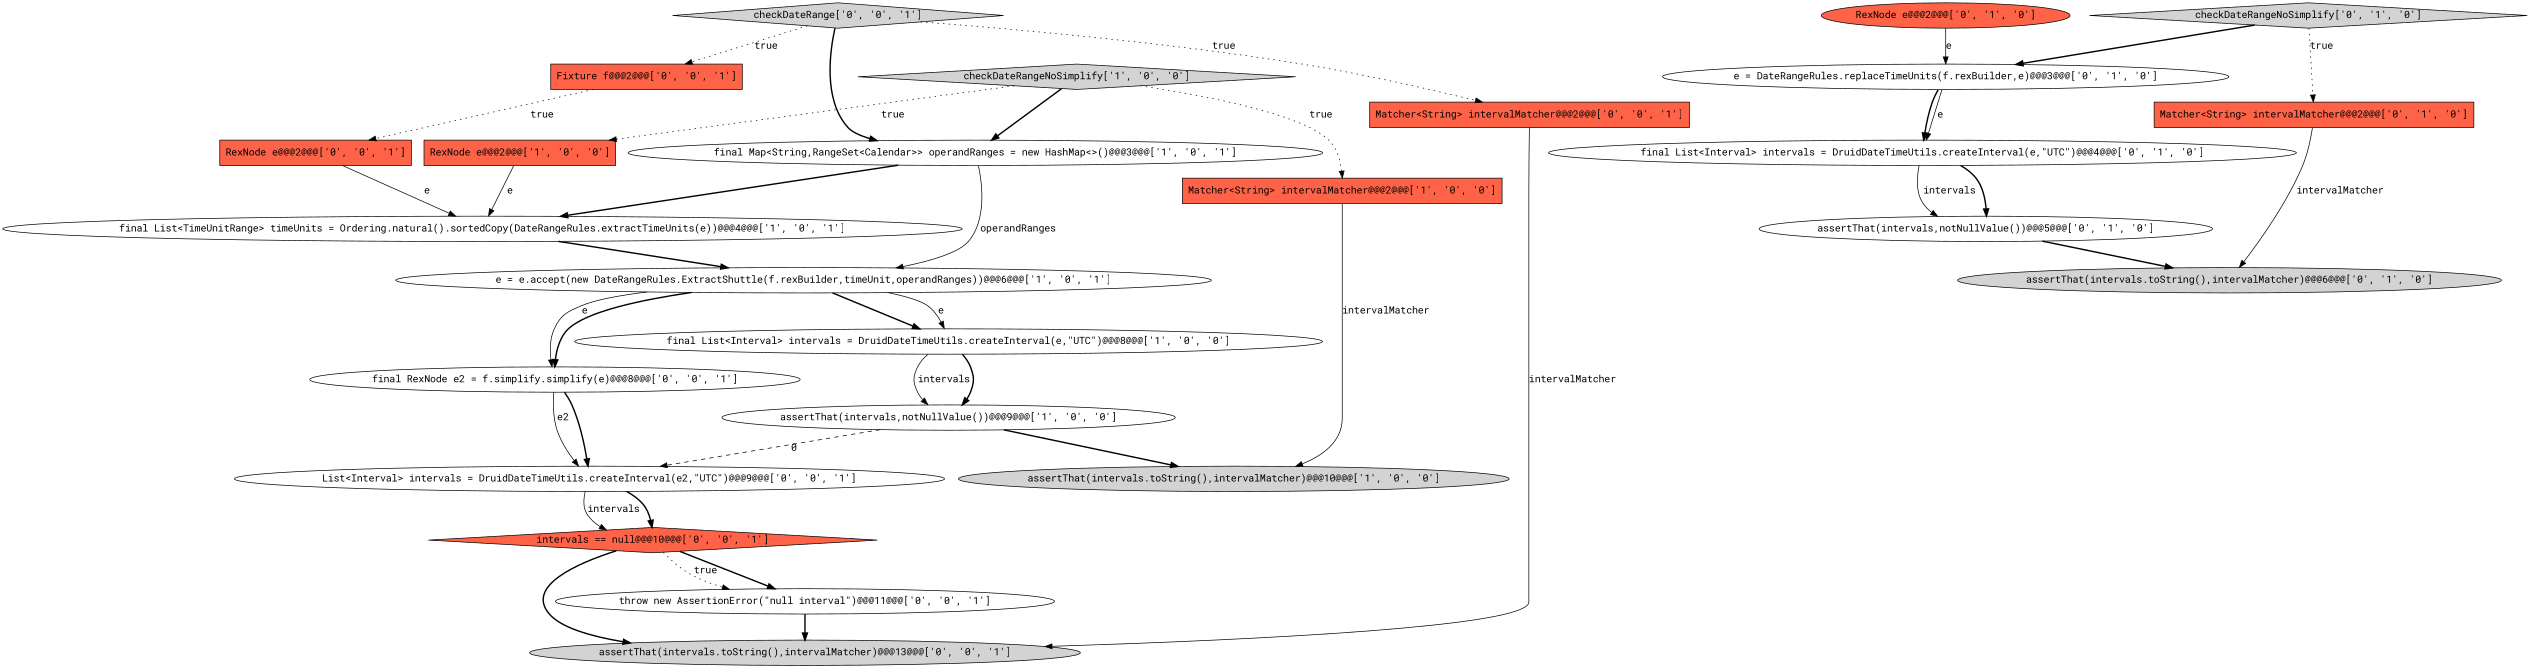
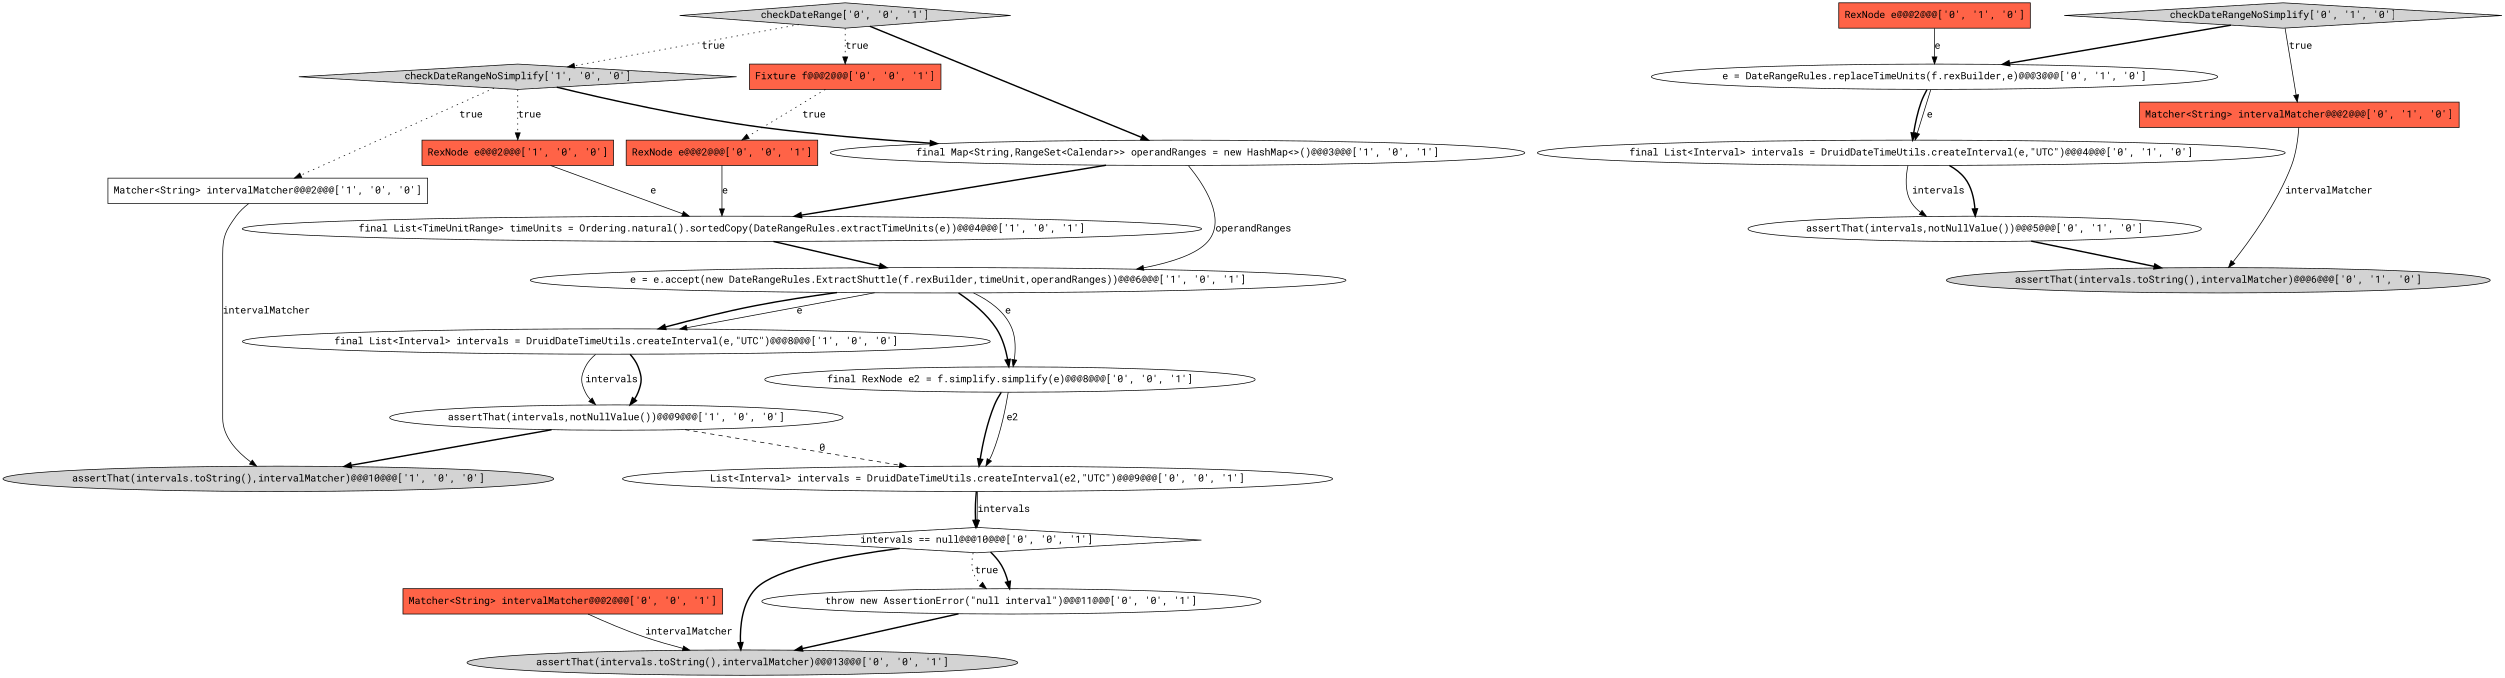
node "RexNode e@@@2@@@['0', '1', '0']": shape ellipse -> box
edge "checkDateRange['0', '0', '1']" -> "Matcher<String> intervalMatcher@@@2@@@['0', '0', '1']": now "checkDateRange['0', '0', '1']" -> "checkDateRangeNoSimplify['1', '0', '0']"
edge "checkDateRangeNoSimplify['0', '1', '0']" -> "Matcher<String> intervalMatcher@@@2@@@['0', '1', '0']": style dotted -> solid
node "Matcher<String> intervalMatcher@@@2@@@['1', '0', '0']": fillcolor tomato -> white
node "intervals == null@@@10@@@['0', '0', '1']": fillcolor tomato -> white
